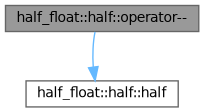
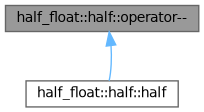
edge "half_float::half::operator--" -> "half_float::half::half": reversed
